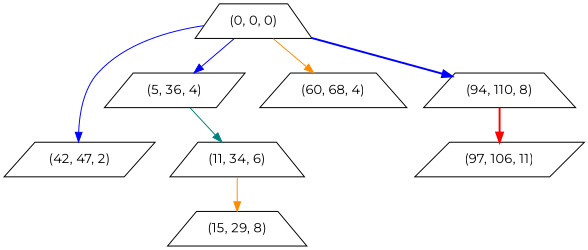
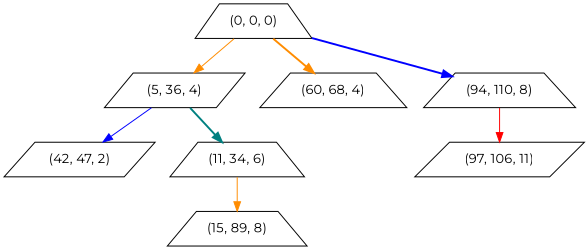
edge "(0, 0, 0)" -> "(5, 36, 4)": color blue -> darkorange
edge "(0, 0, 0)" -> "(60, 68, 4)": style solid -> bold
edge "(0, 0, 0)" -> "(42, 47, 2)": now "(5, 36, 4)" -> "(42, 47, 2)"
edge "(94, 110, 8)" -> "(97, 106, 11)": style bold -> solid
edge "(5, 36, 4)" -> "(11, 34, 6)": style solid -> bold
node "(15, 29, 8)": label "(15, 29, 8)" -> "(15, 89, 8)"
